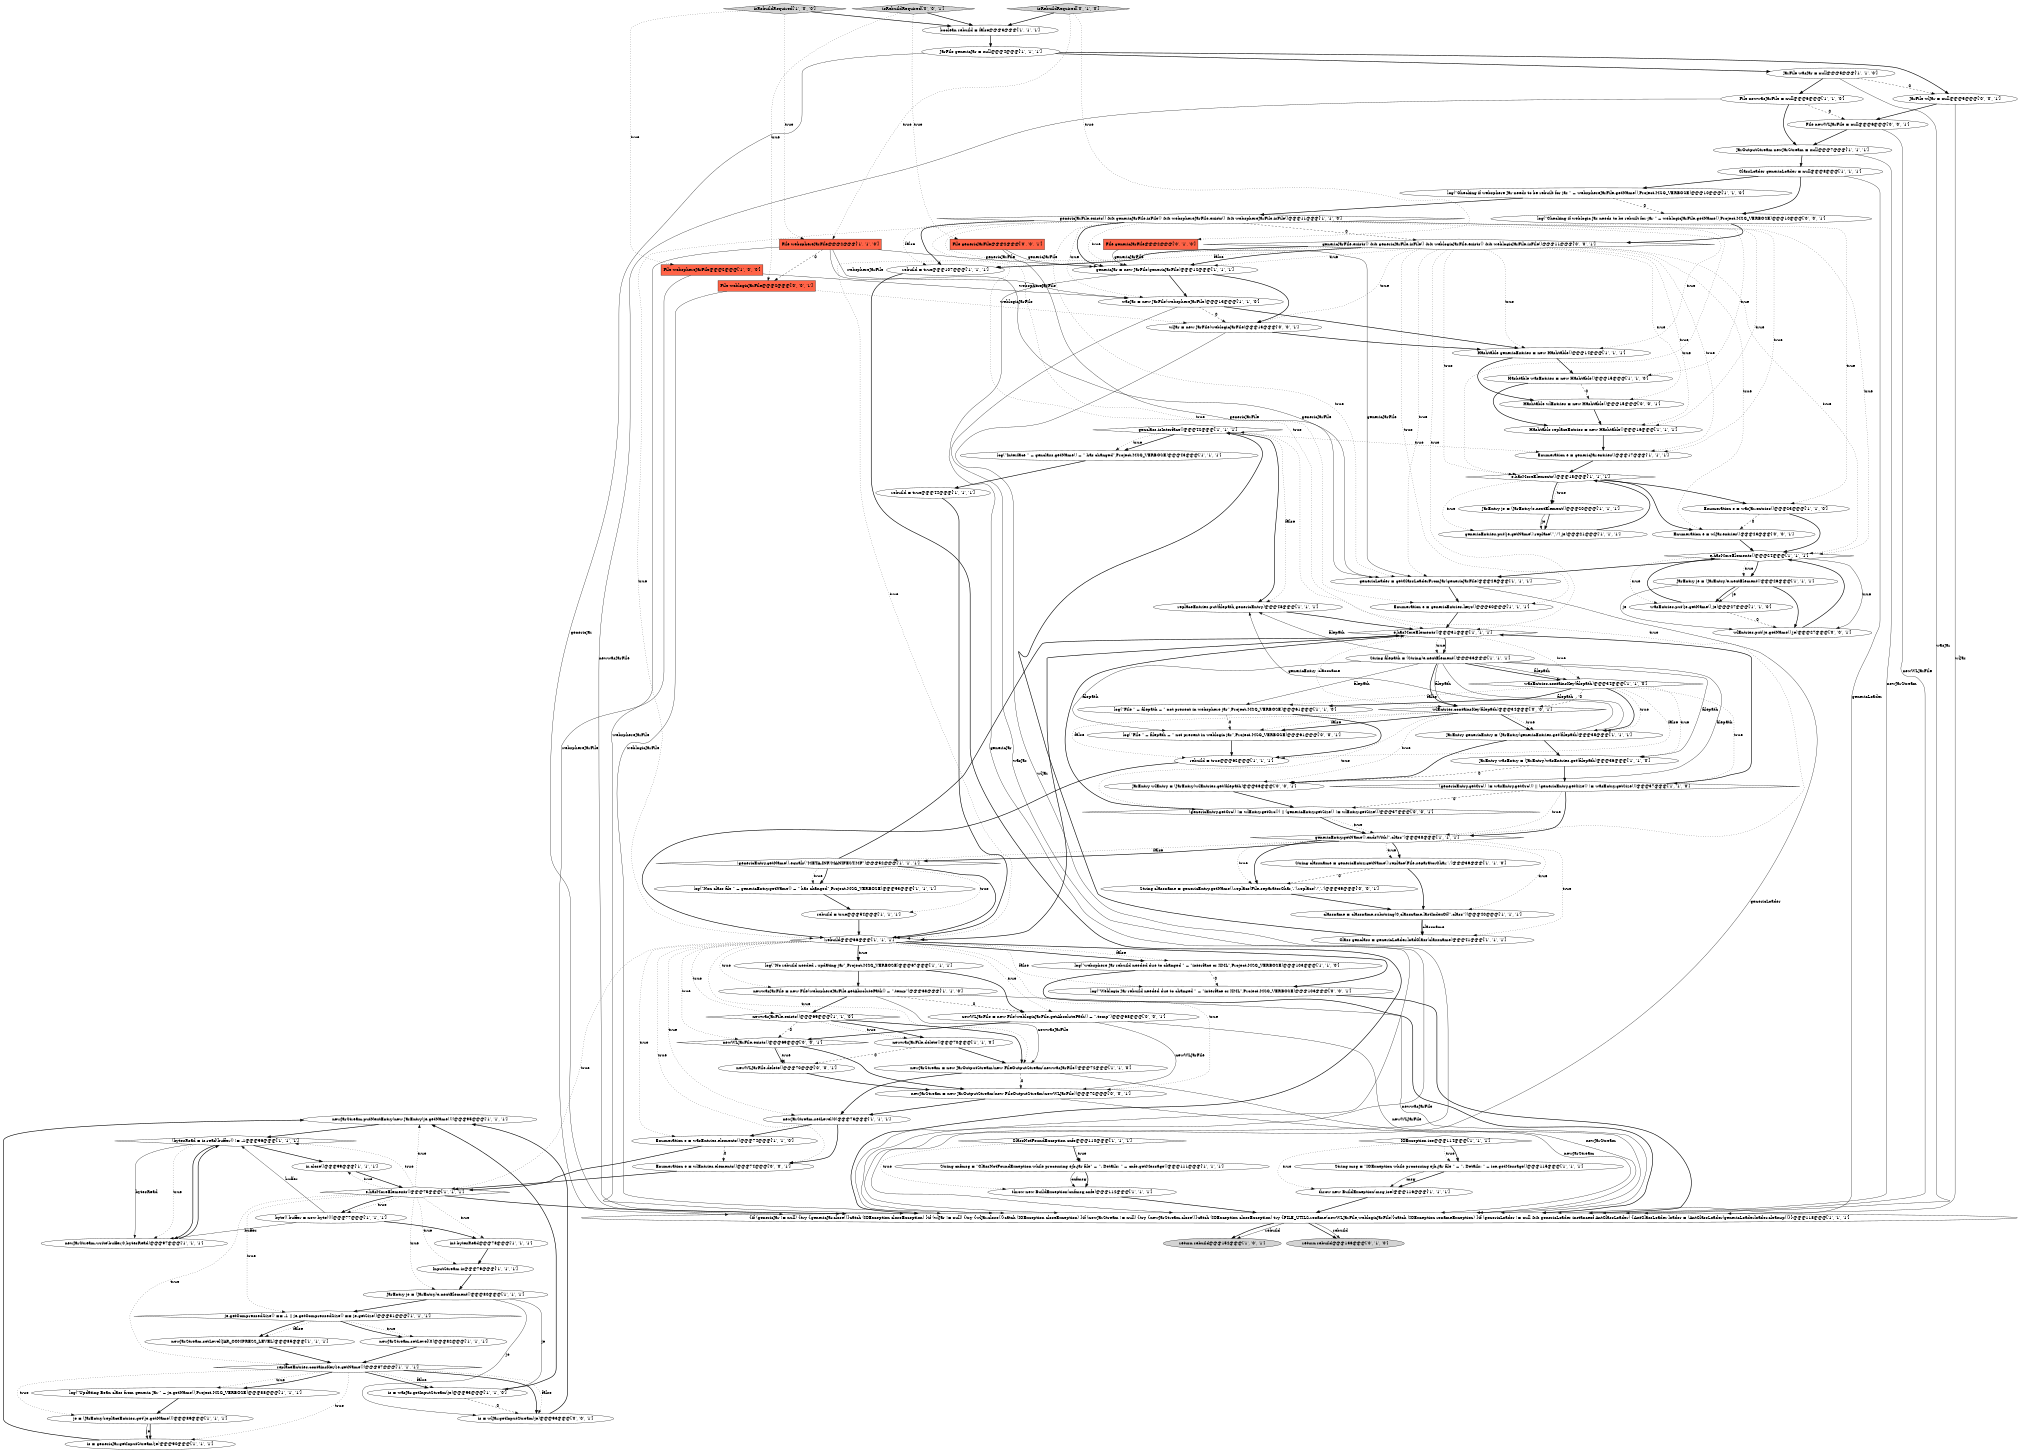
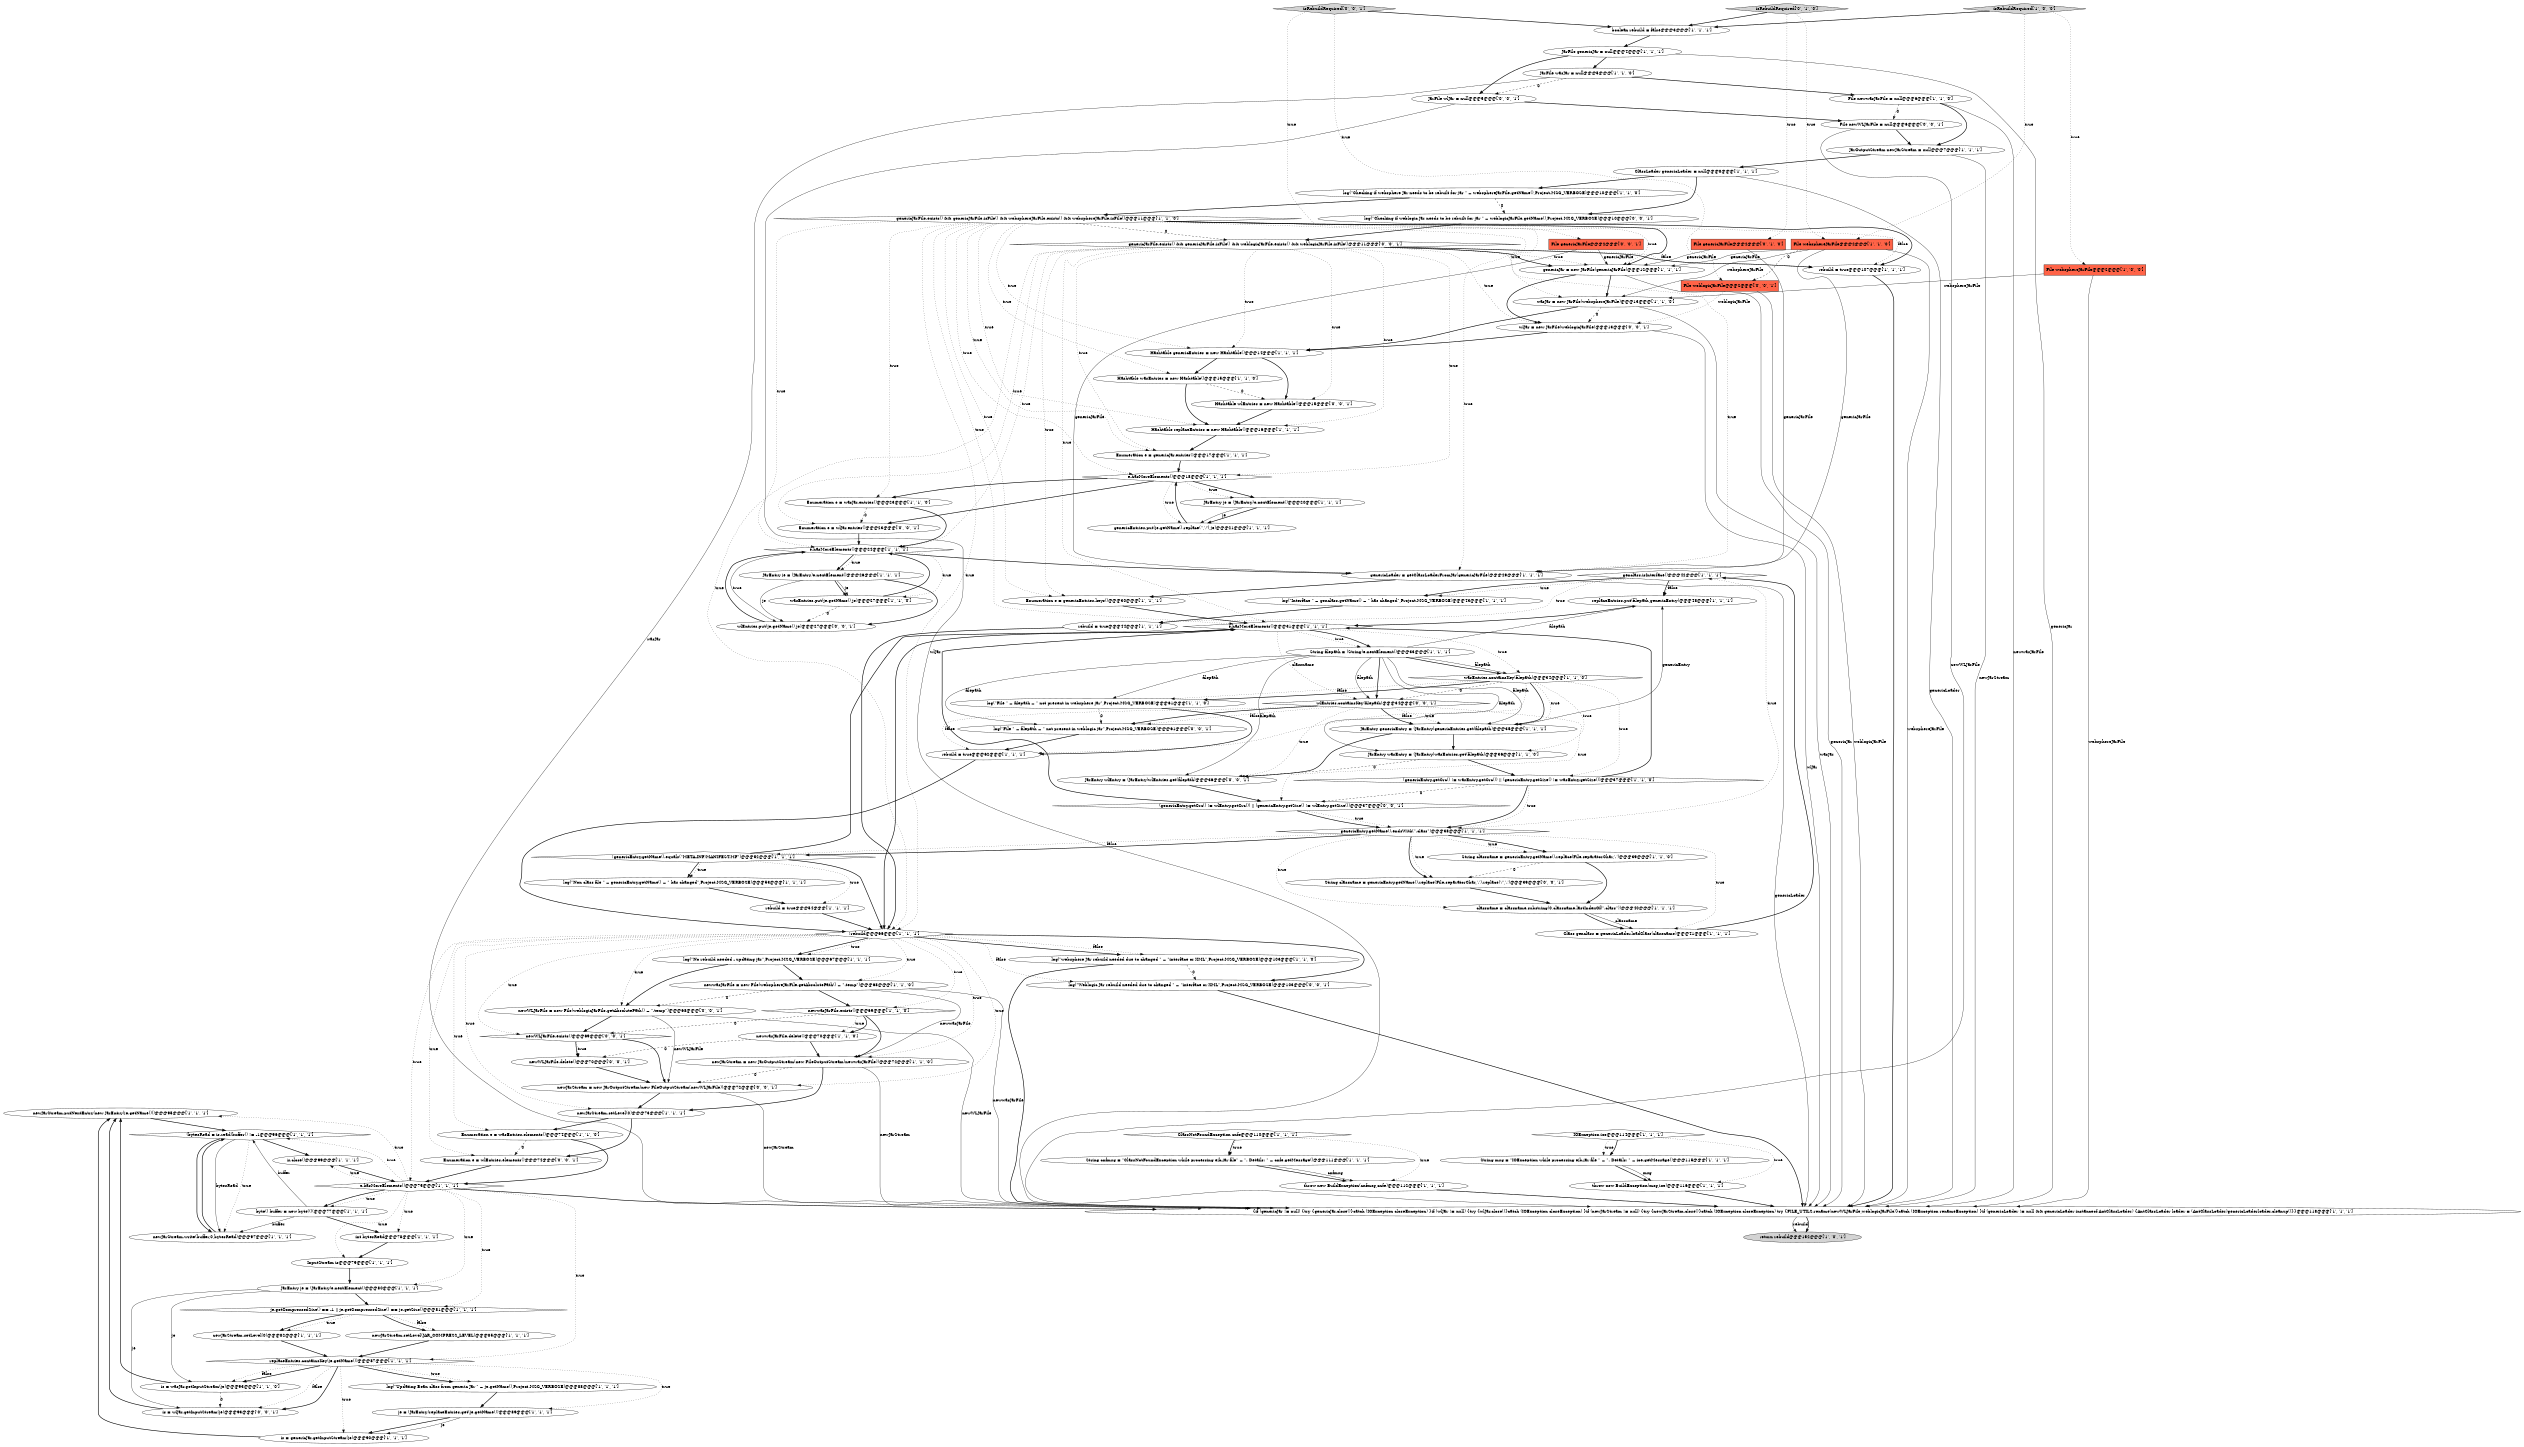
edge "genclass.isInterface()@@@42@@@['1', '1', '1']" -> "Enumeration e = genericJar.entries()@@@17@@@['1', '1', '1']": now "genclass.isInterface()@@@42@@@['1', '1', '1']" -> "rebuild = true@@@44@@@['1', '1', '1']"
node "return rebuild@@@136@@@['0', '1', '0']": removed
